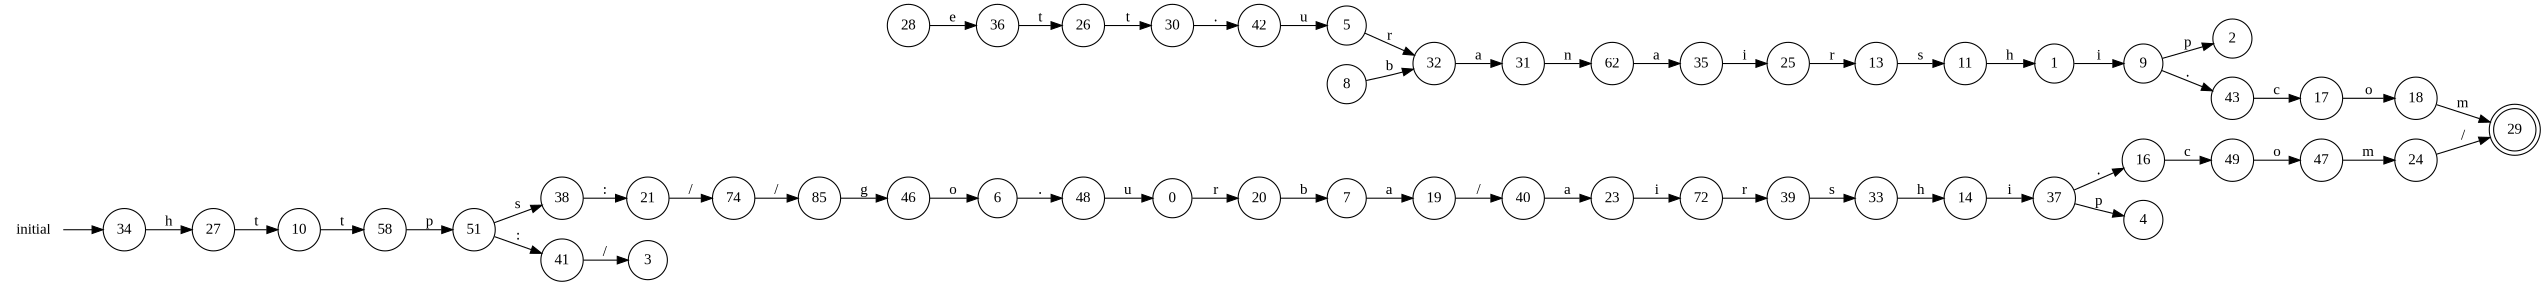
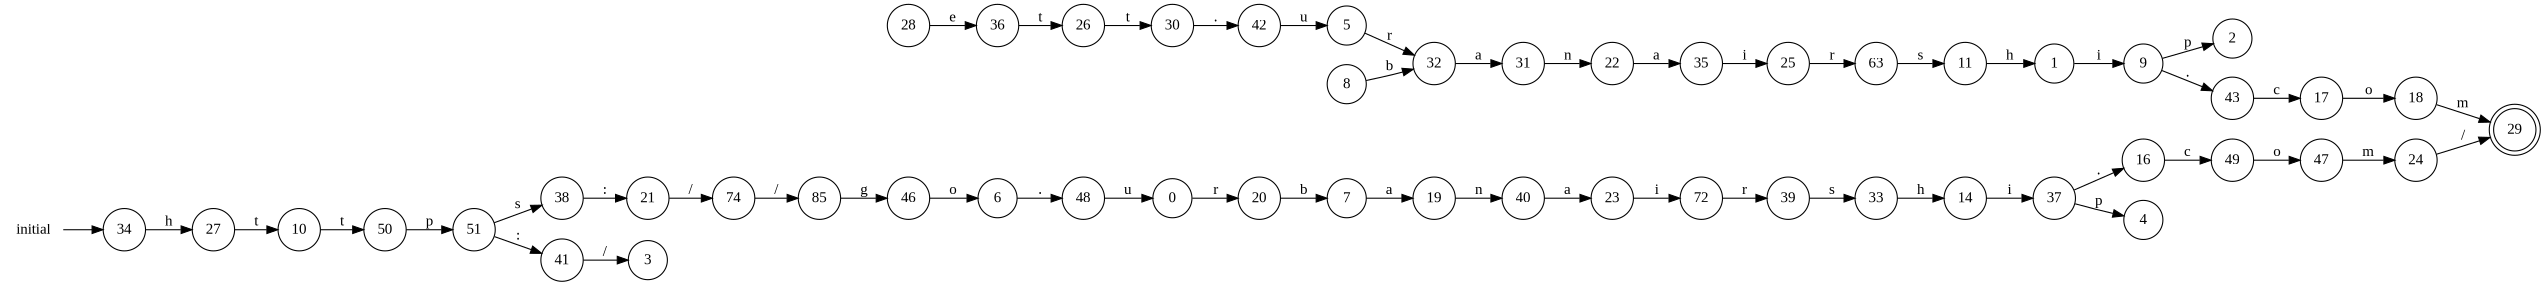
node "62": label "62" -> "22"
node "13": label "13" -> "63"
edge "19" -> "40": label "/" -> "n"
node "58": label "58" -> "50"
